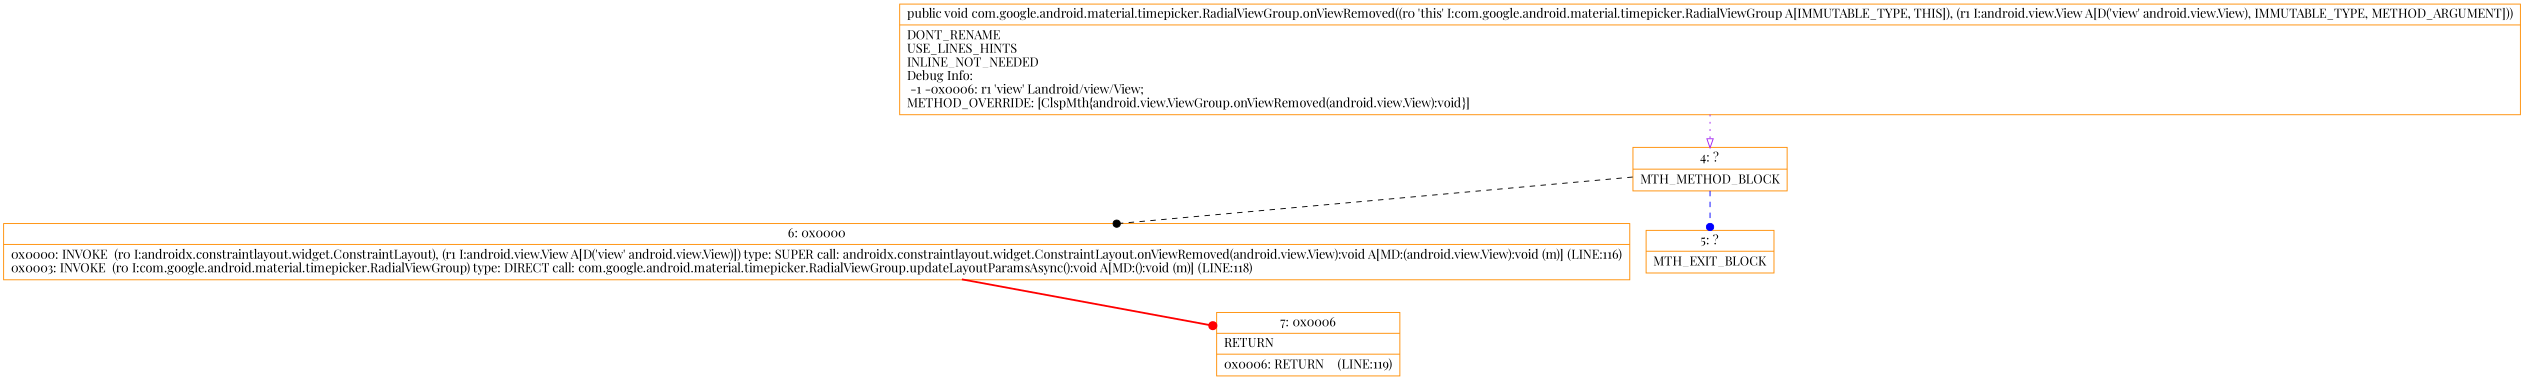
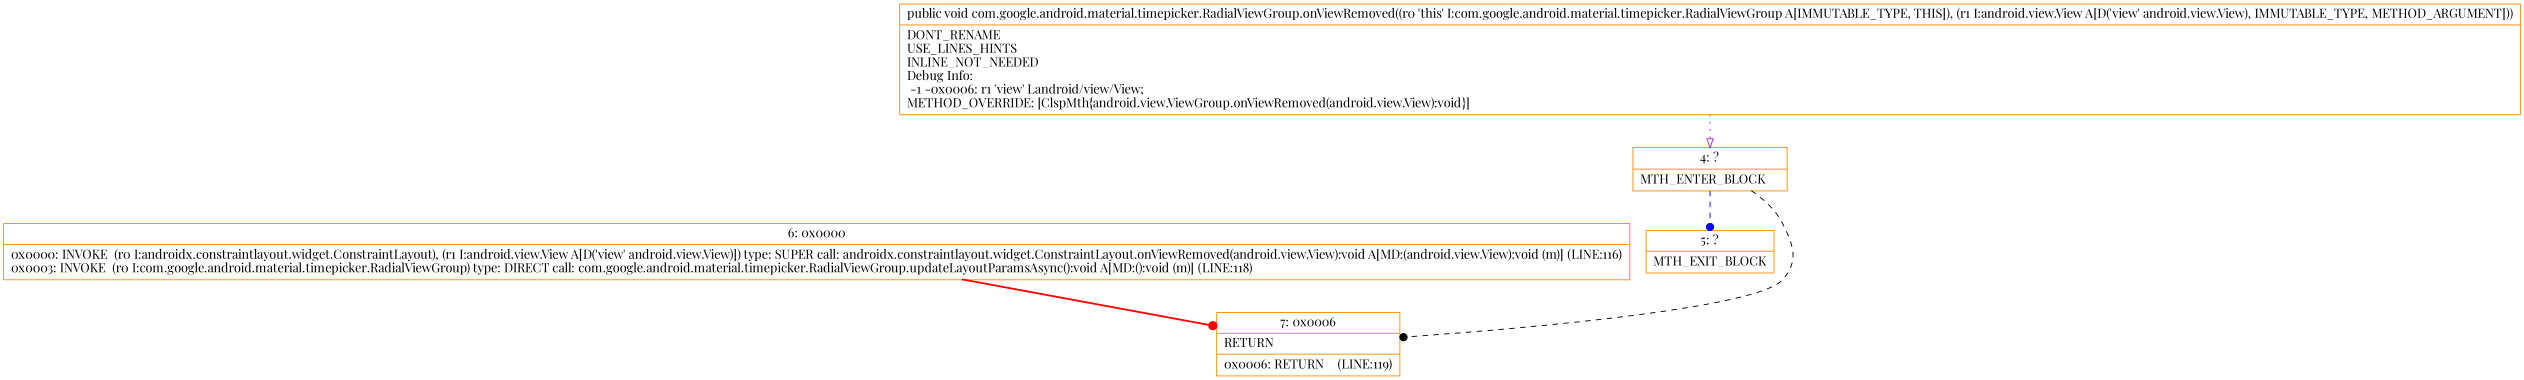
node "4: ?": text "MTH_METHOD_BLOCK" -> "MTH_ENTER_BLOCK"
edge "4: ?" -> "6: 0x0000": now "4: ?" -> "7: 0x0006"
